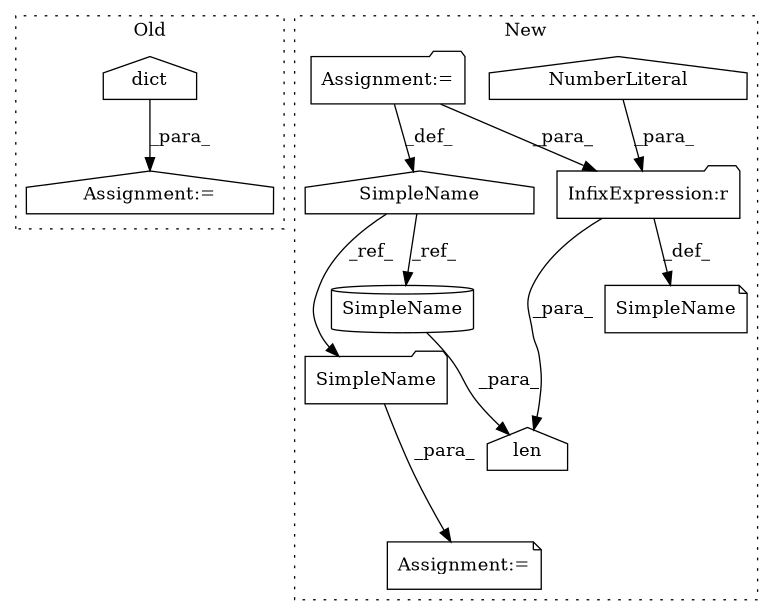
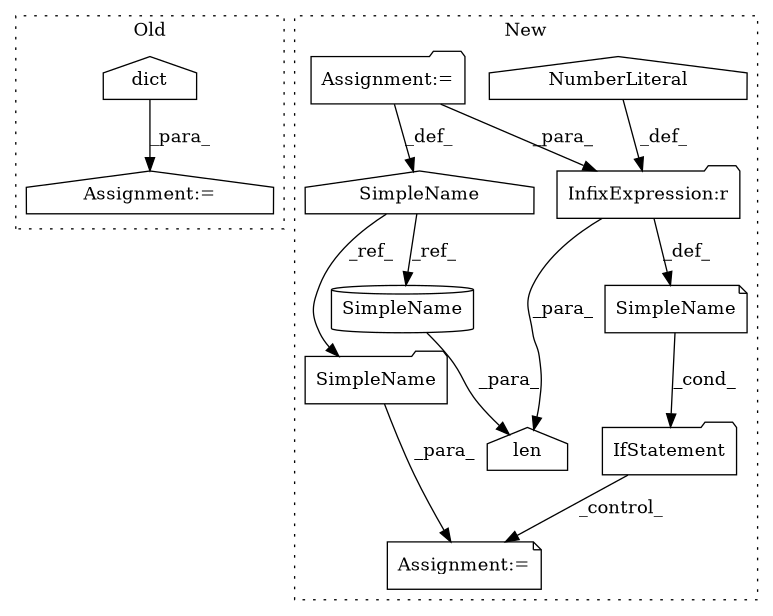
edge "NumberLiteral" -> "InfixExpression:r": label "_para_" -> "_def_"
node "IfStatement": added
